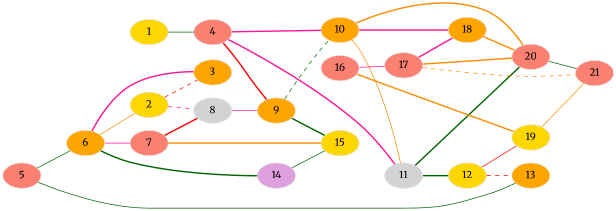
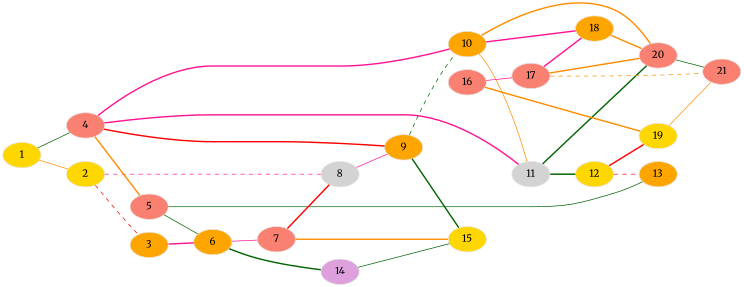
edge "2" -- "6": now "2" -- "1"
edge "19" -- "12": style solid -> bold
edge "4" -- "5": added
